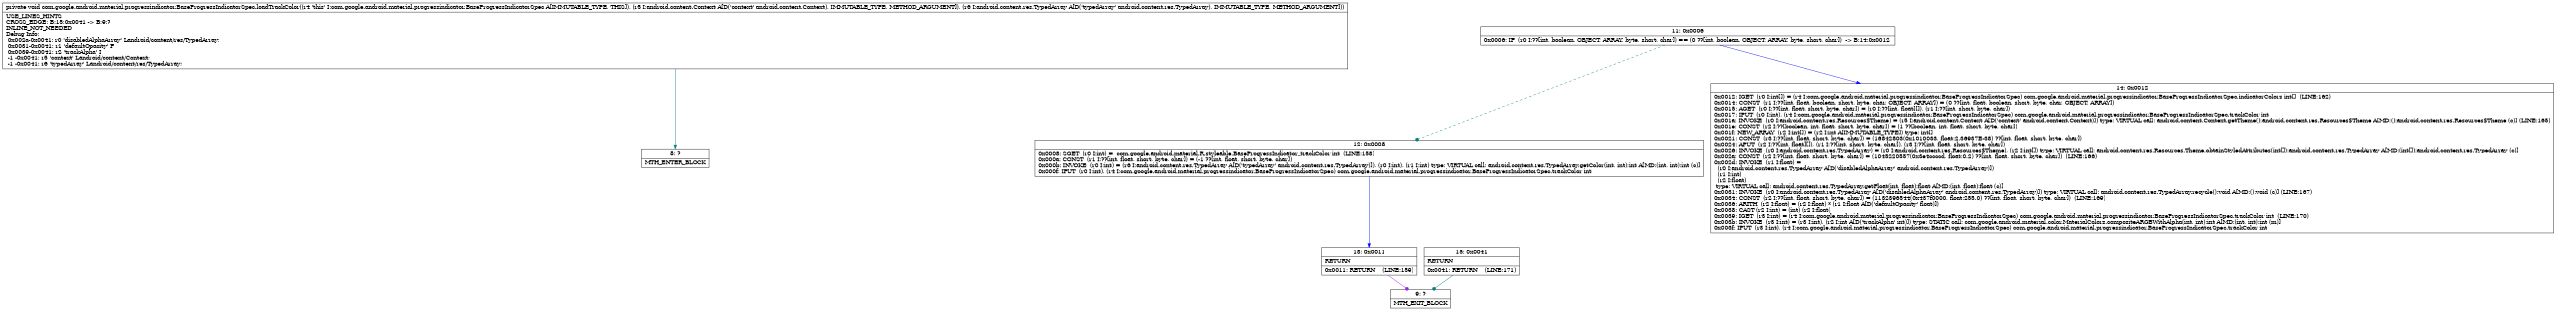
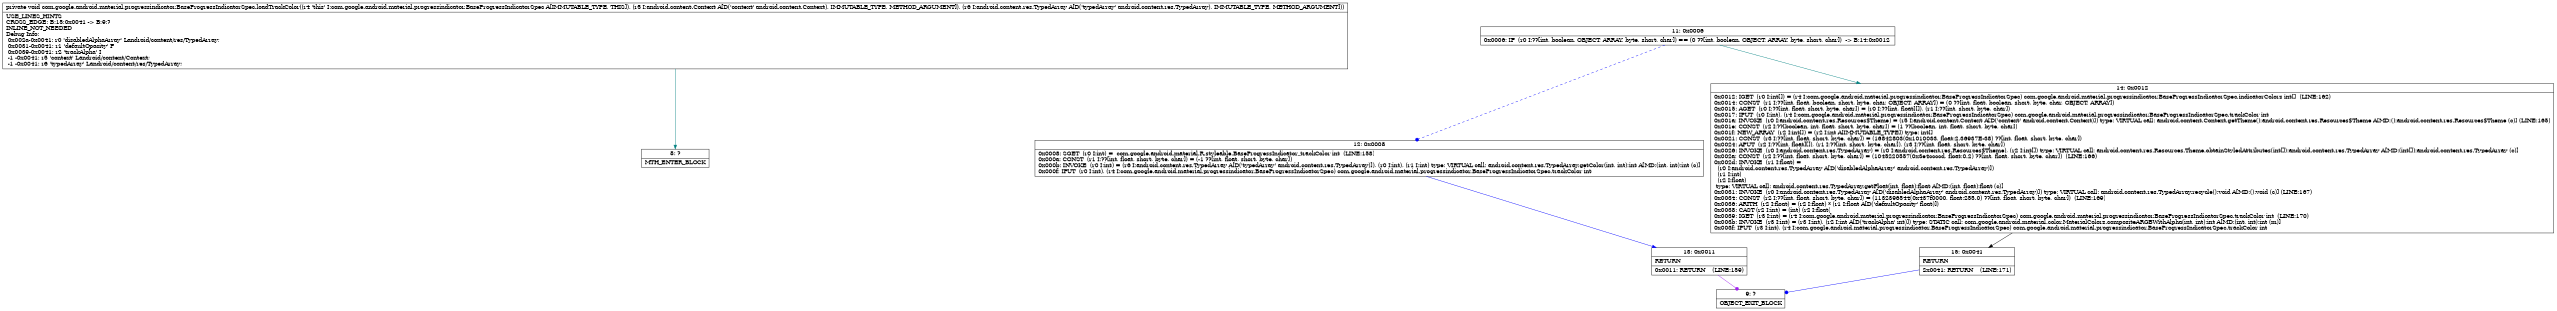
edge "11: 0x0006" -> "14: 0x0012": color blue -> teal
edge "11: 0x0006" -> "12: 0x0008": color teal -> blue
edge "14: 0x0012" -> "15: 0x0041": added
node "15: 0x0041": text "0x0041: RETURN    (LINE:171)" -> "2x0041: RETURN    (LINE:171)"
edge "15: 0x0041" -> "9: ?": color teal -> blue
node "9: ?": text "MTH_EXIT_BLOCK" -> "OBJECT_EXIT_BLOCK"
